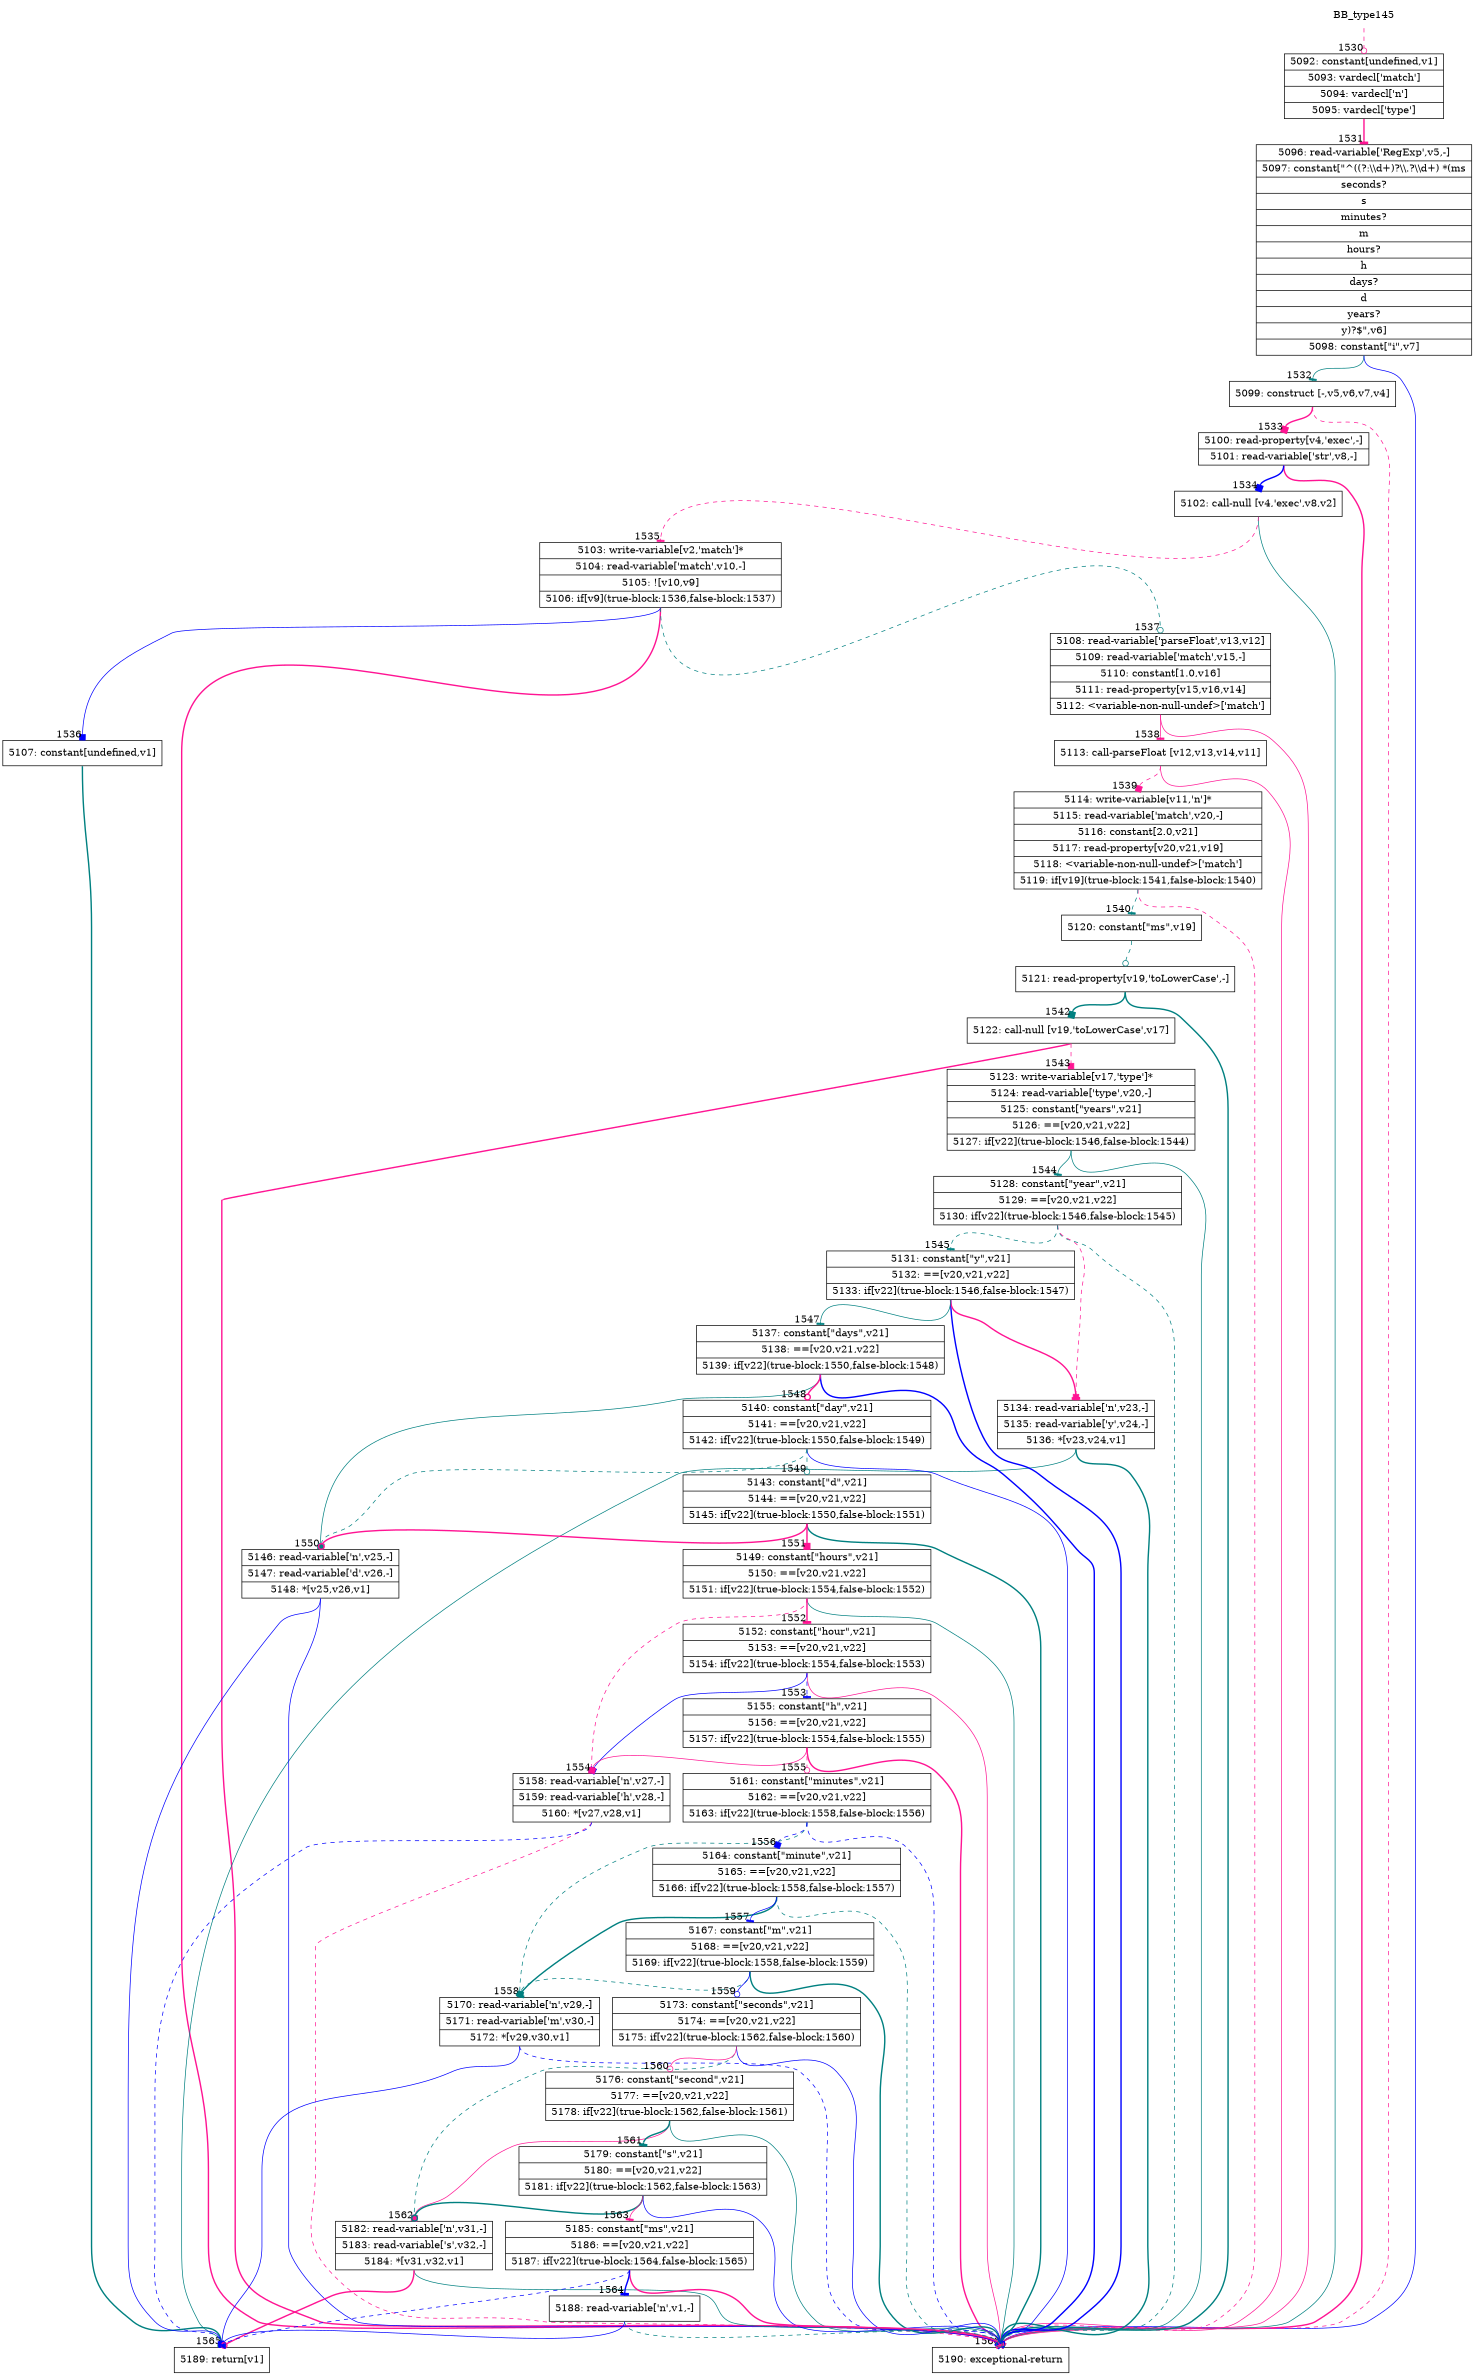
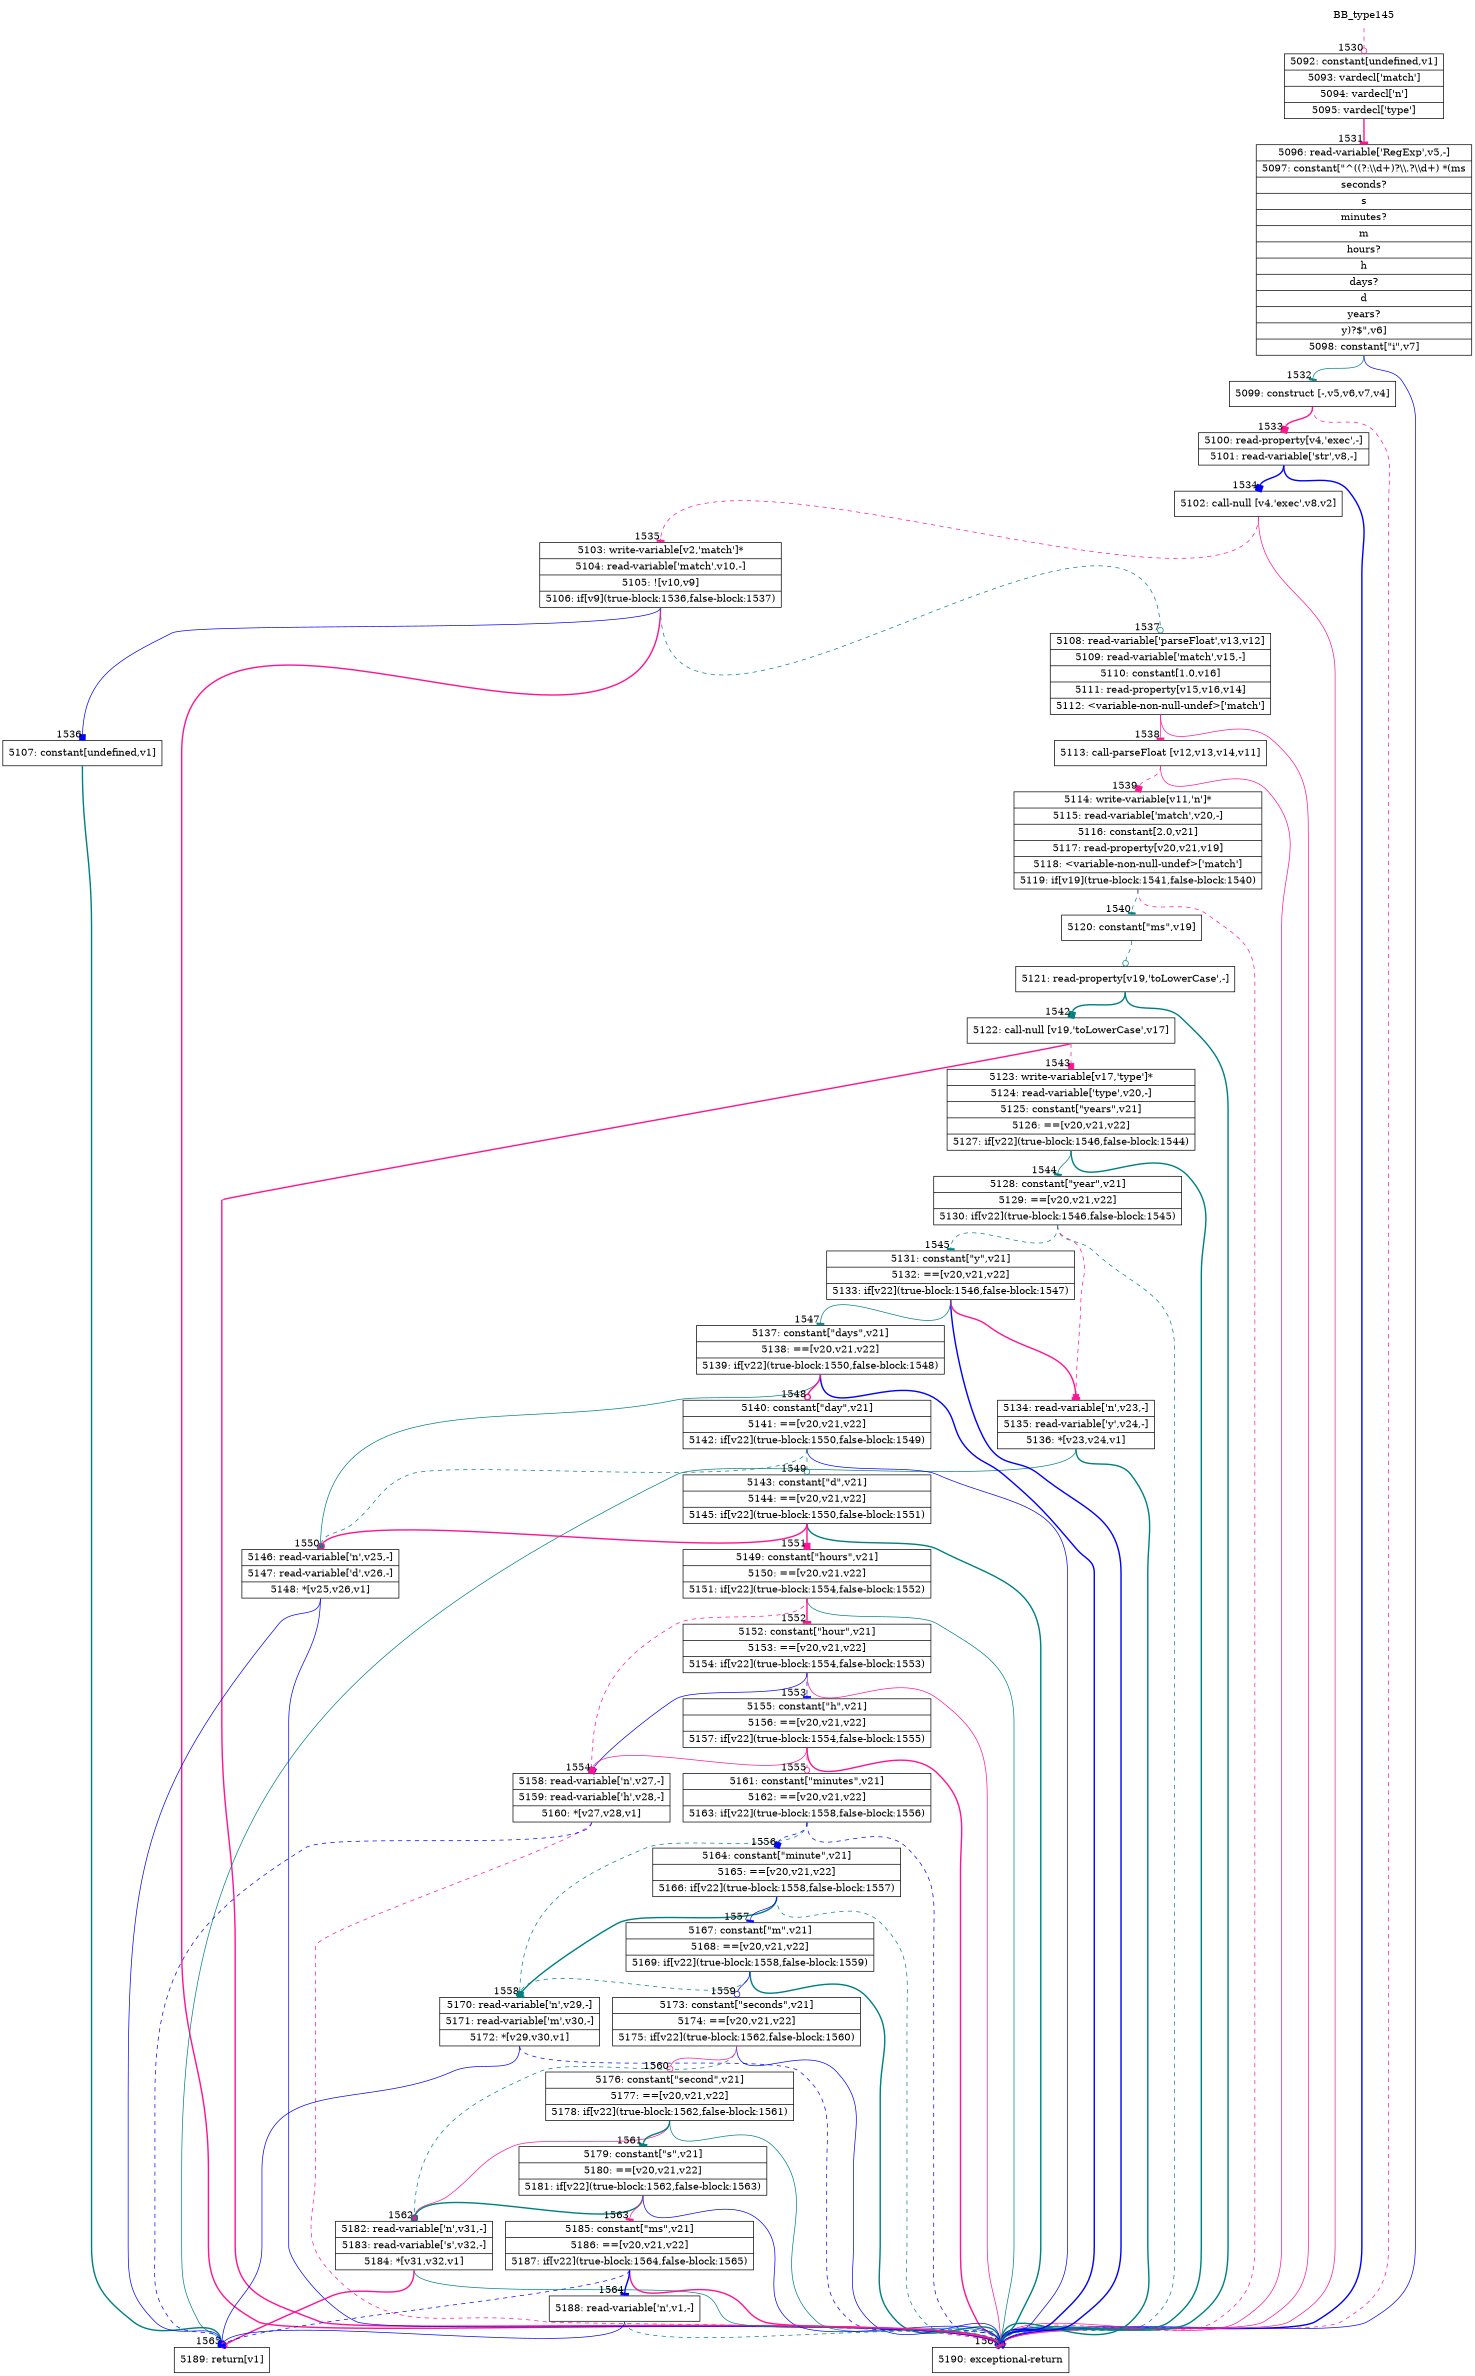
edge "5100: read-property[v4,'exec',-]" -> "5190: exceptional-return": color deeppink -> blue
edge "5102: call-null [v4,'exec',v8,v2]" -> "5190: exceptional-return": color teal -> deeppink
edge "5123: write-variable[v17,'type']*" -> "5190: exceptional-return": style solid -> bold
